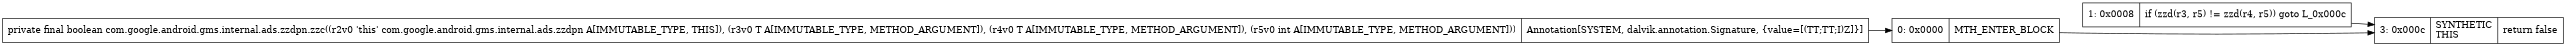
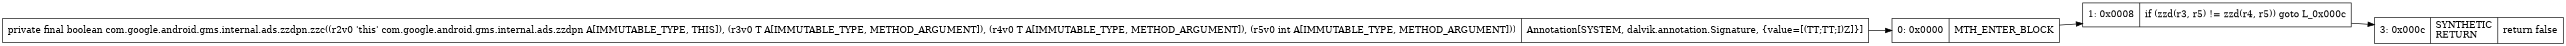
edge "0: 0x0000" -> "3: 0x000c": now "0: 0x0000" -> "1: 0x0008"
node "3: 0x000c": text "THIS" -> "RETURN"
